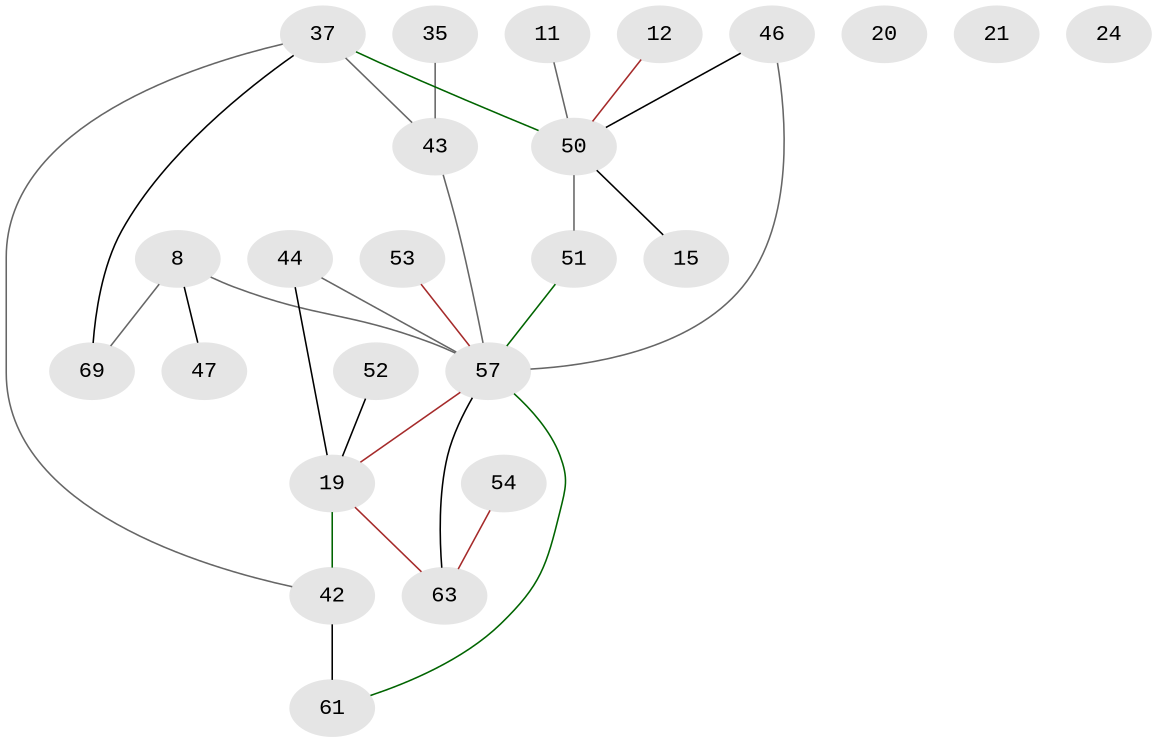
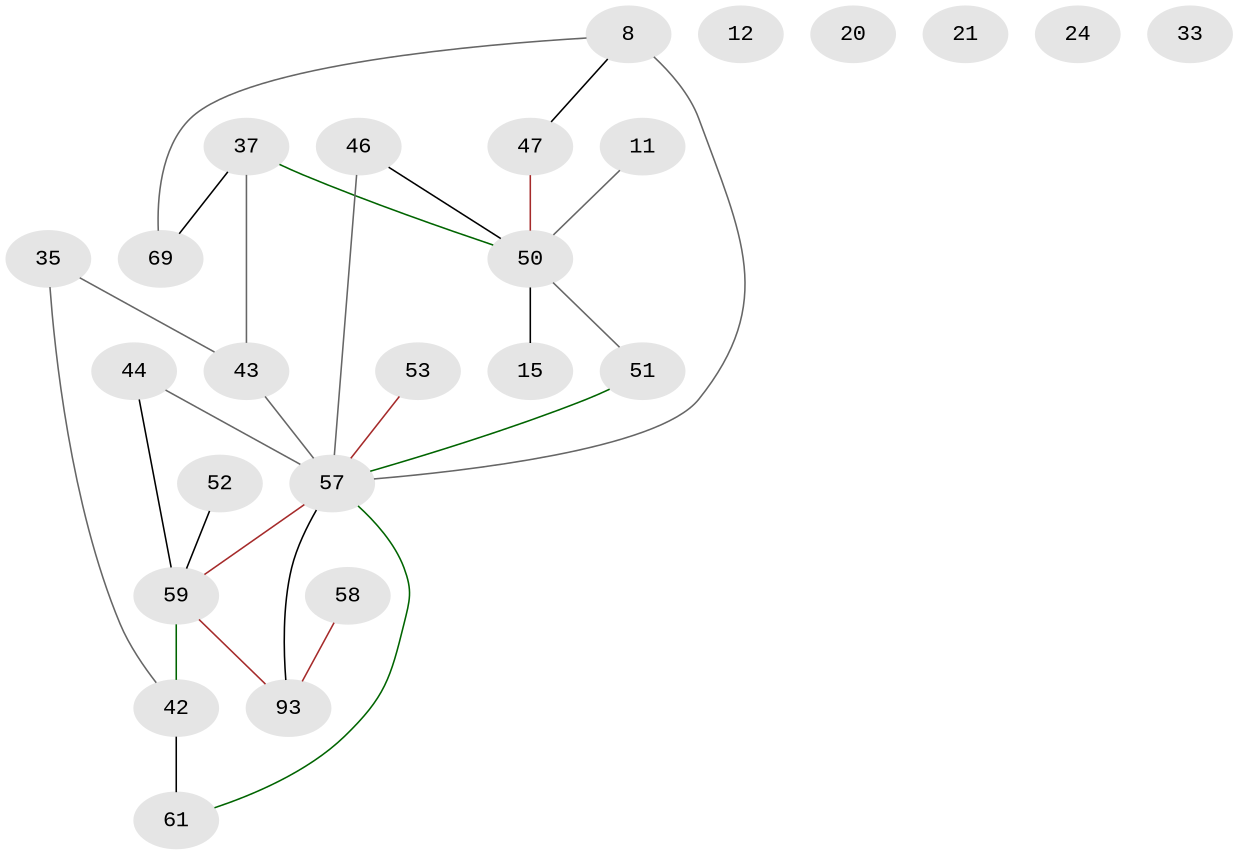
node "33": added
edge "12" -- "50": now "47" -- "50"
edge "37" -- "42": now "35" -- "42"
node "19": label "19" -> "59"
node "54": label "54" -> "58"
node "63": label "63" -> "93"
